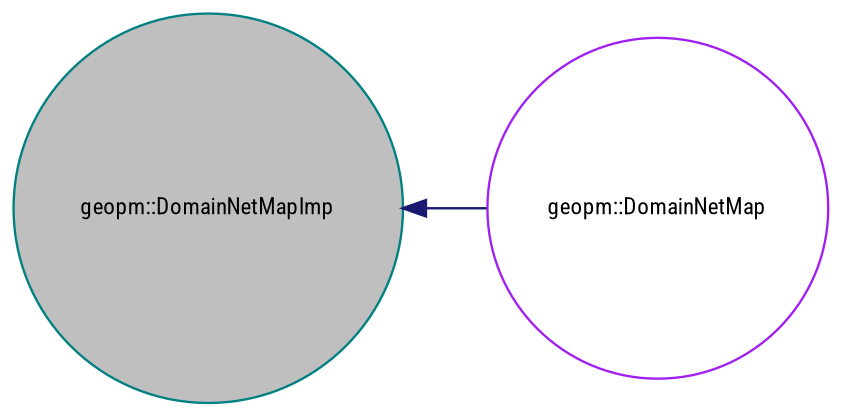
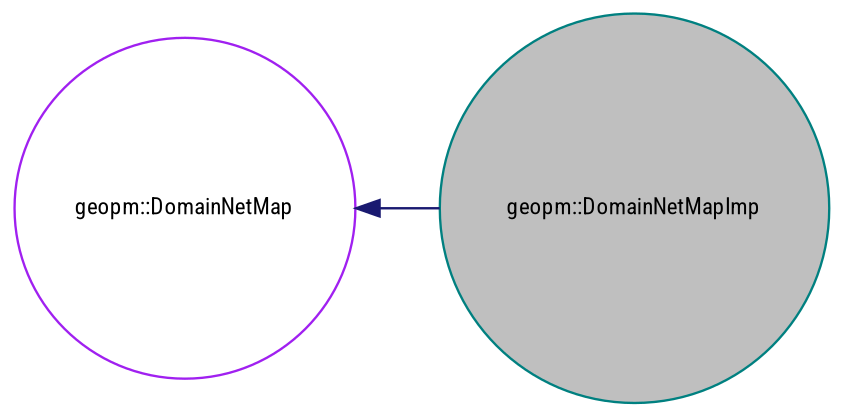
edge "geopm::DomainNetMap" -> "geopm::DomainNetMapImp": reversed
